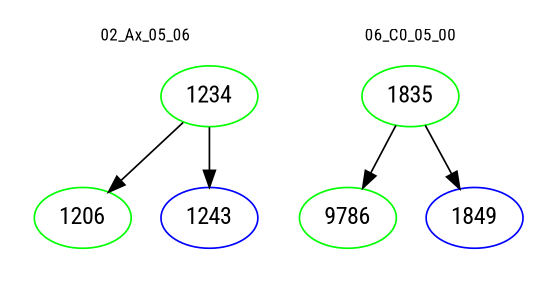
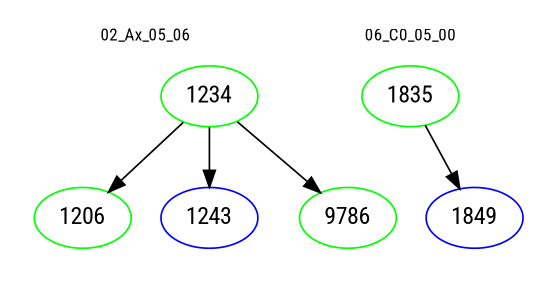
edge "1835" -> "9786": now "1234" -> "9786"
